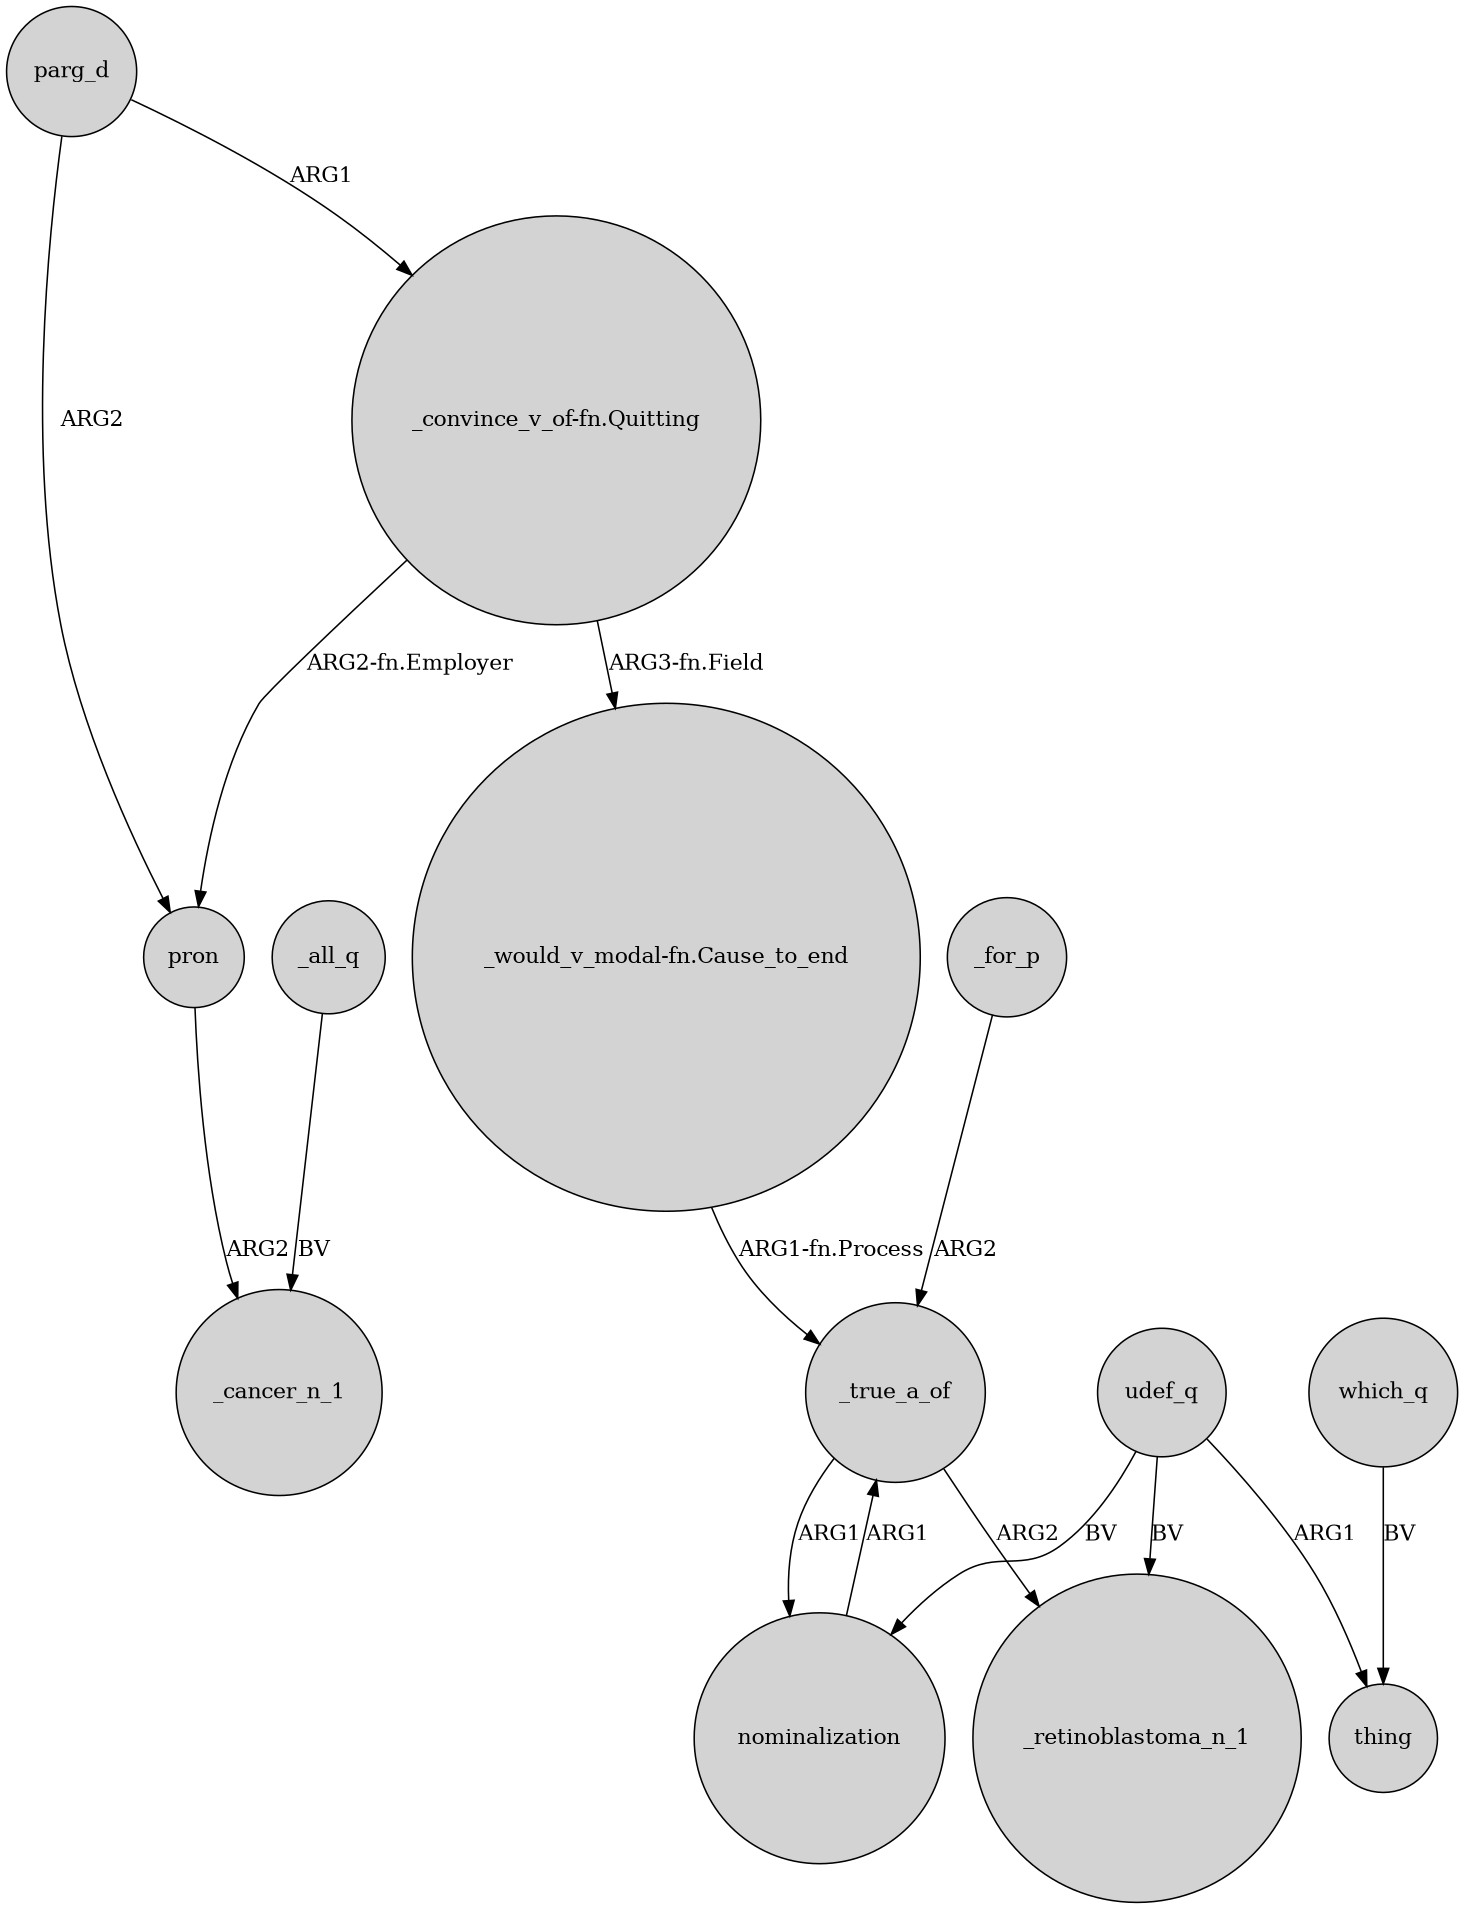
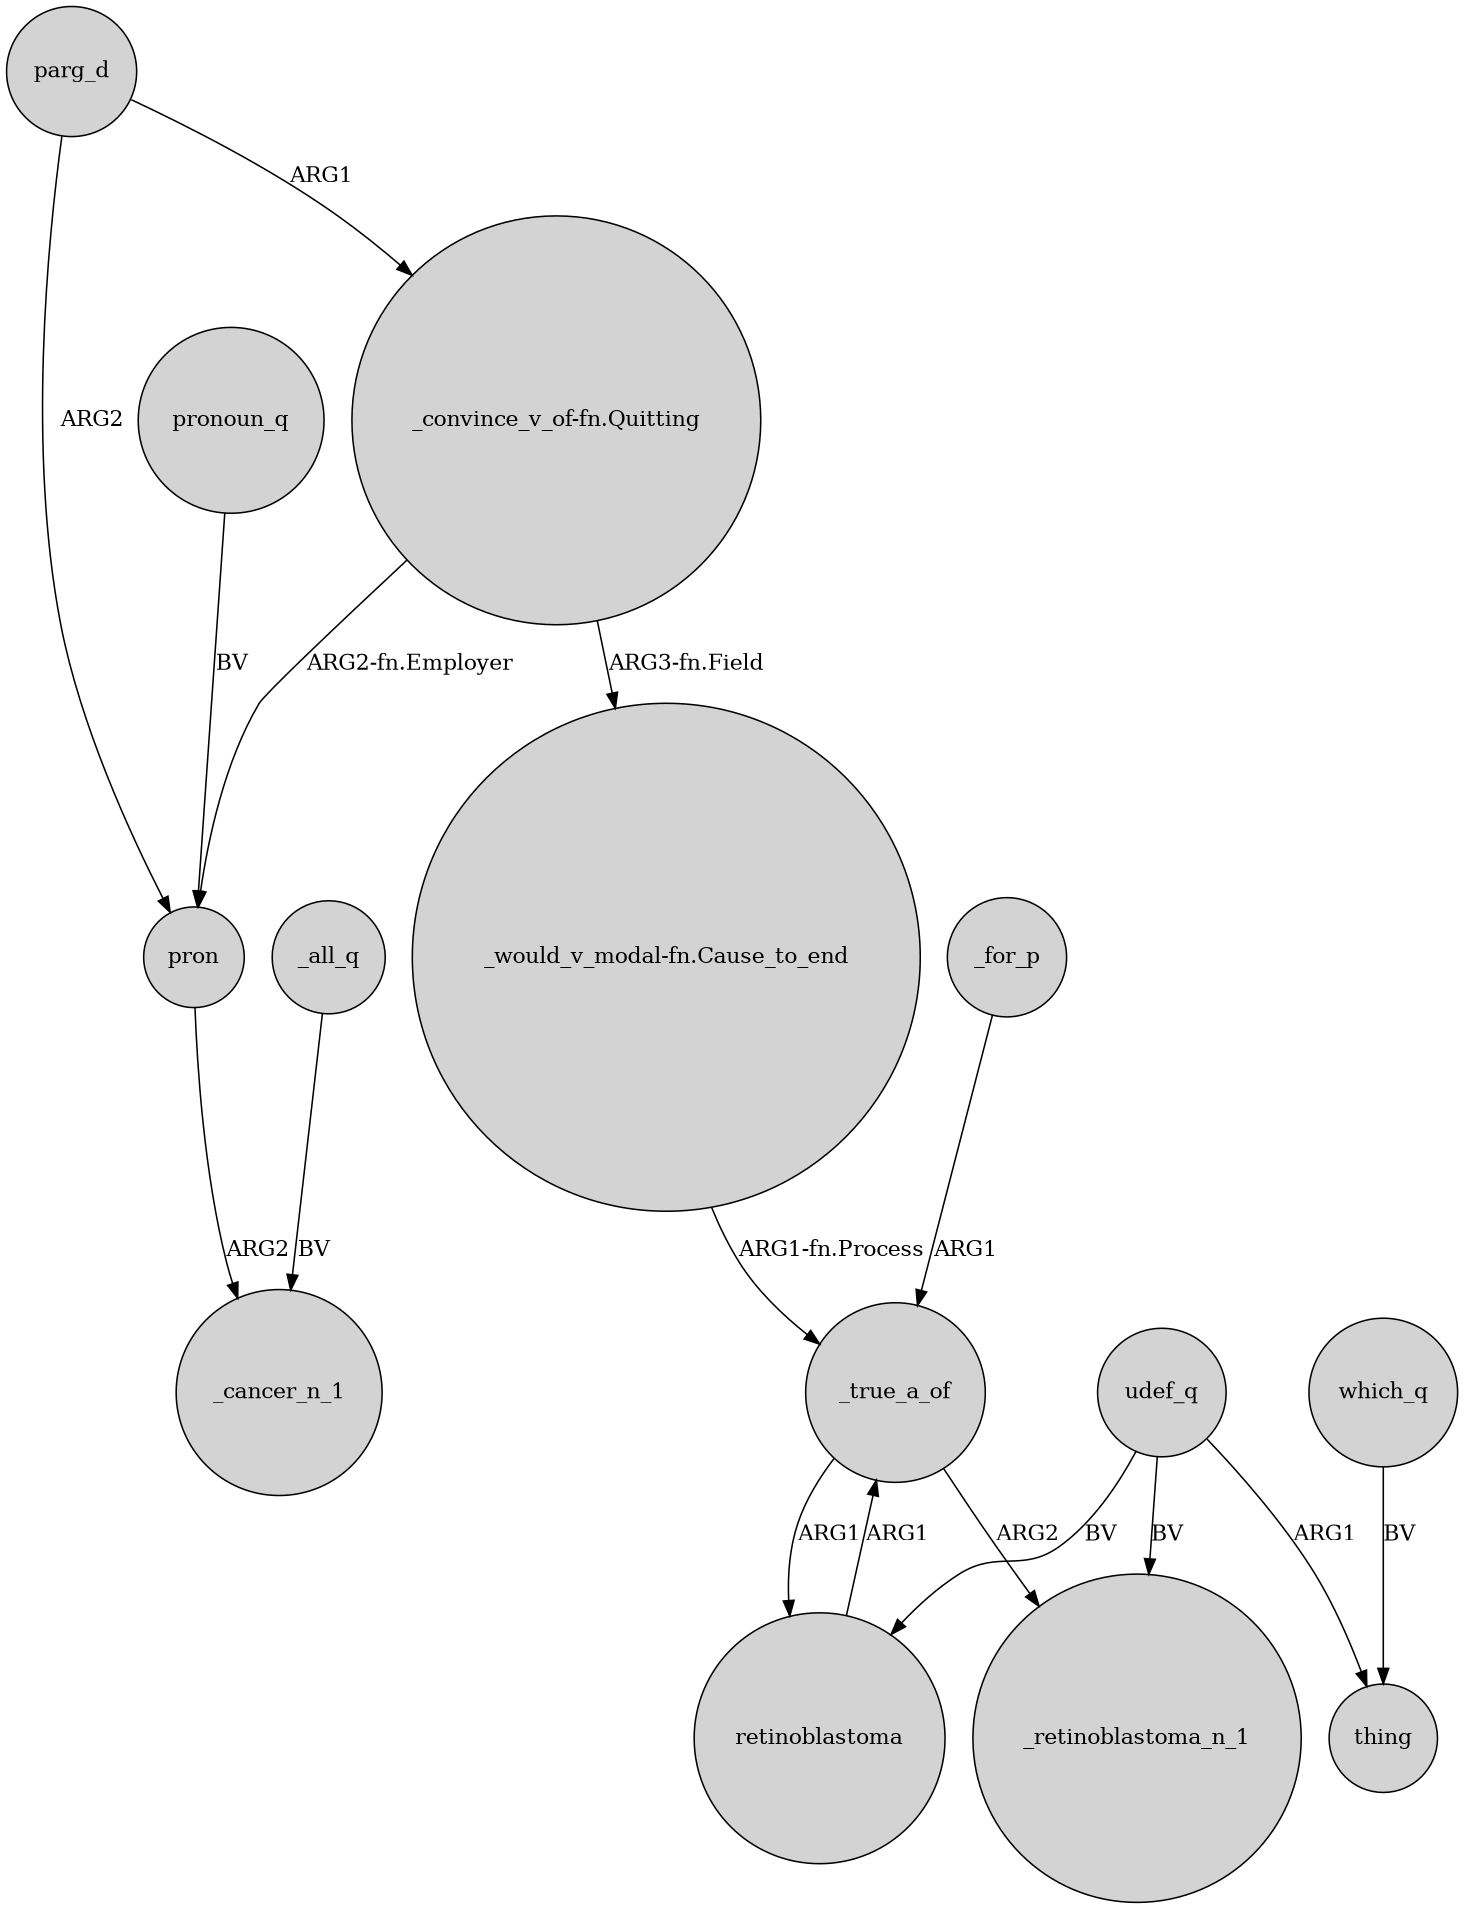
node "pronoun_q": added
edge "_for_p" -> "_true_a_of": label "ARG2" -> "ARG1"
node "nominalization": label "nominalization" -> "retinoblastoma"
